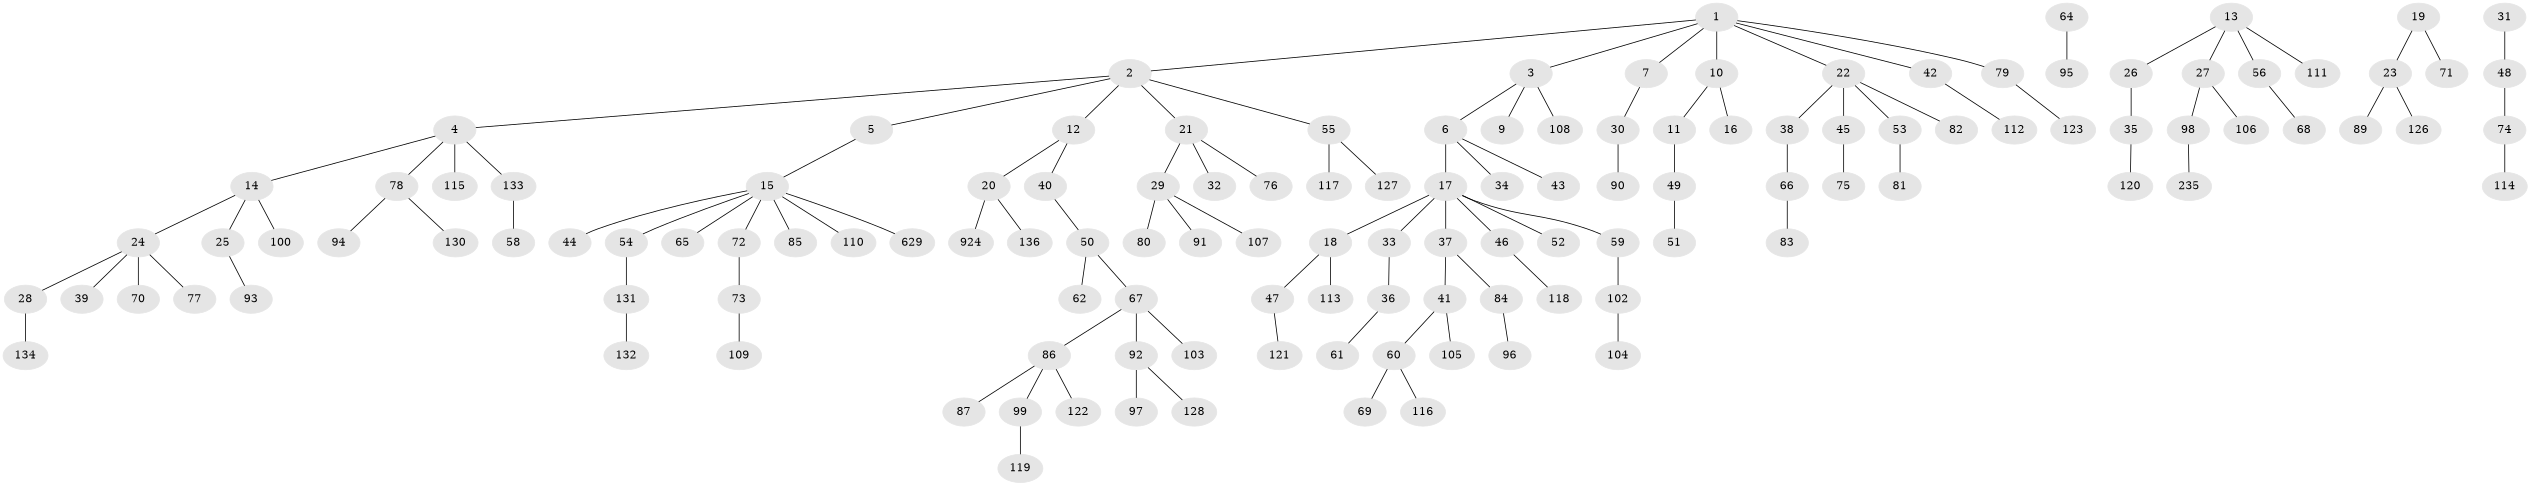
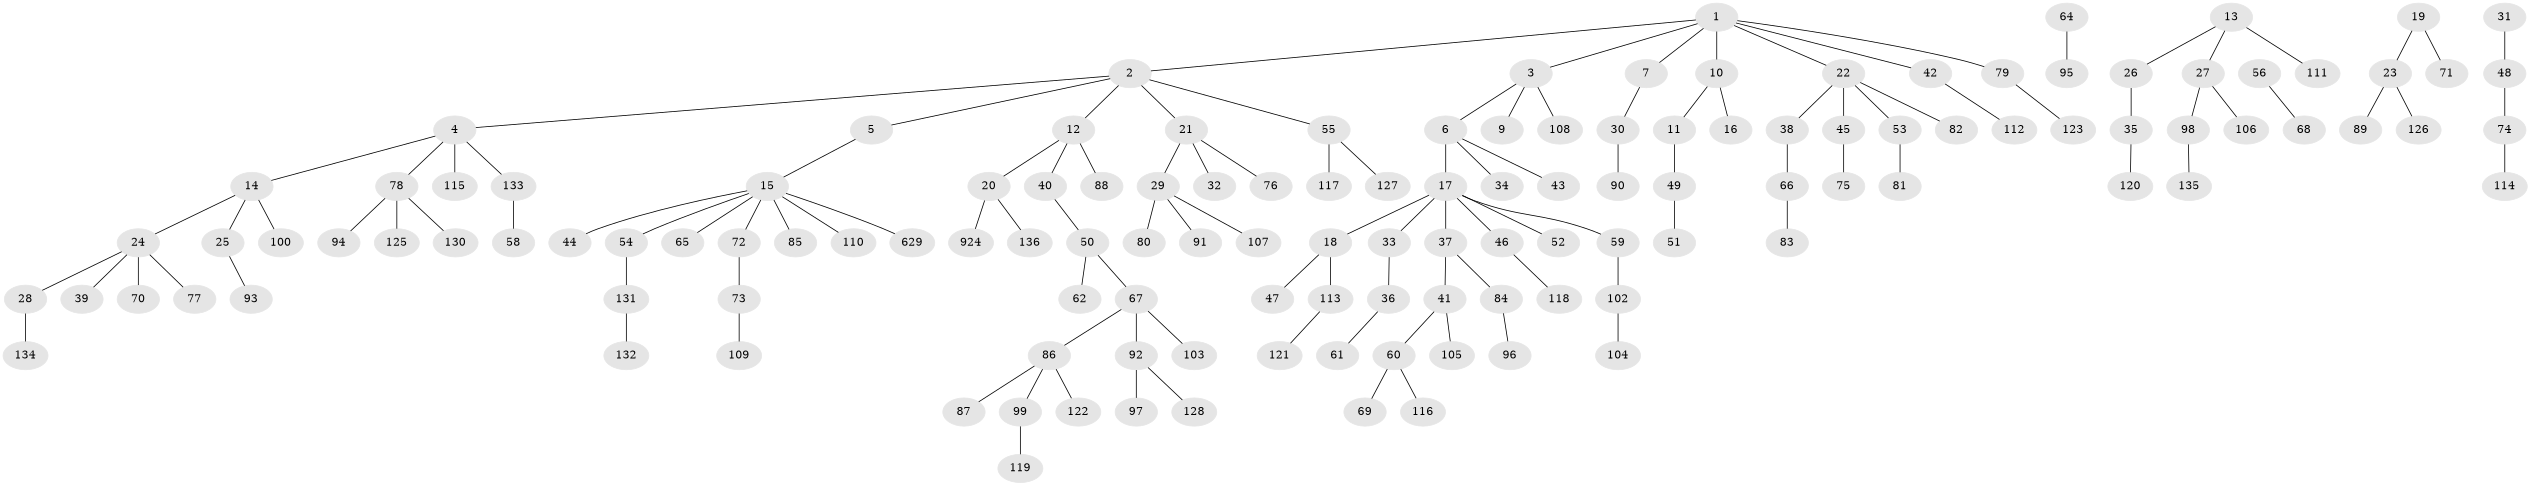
edge "13" -- "56": removed
node "88": added
node "235": label "235" -> "135"
node "125": added
edge "47" -- "121": now "113" -- "121"
